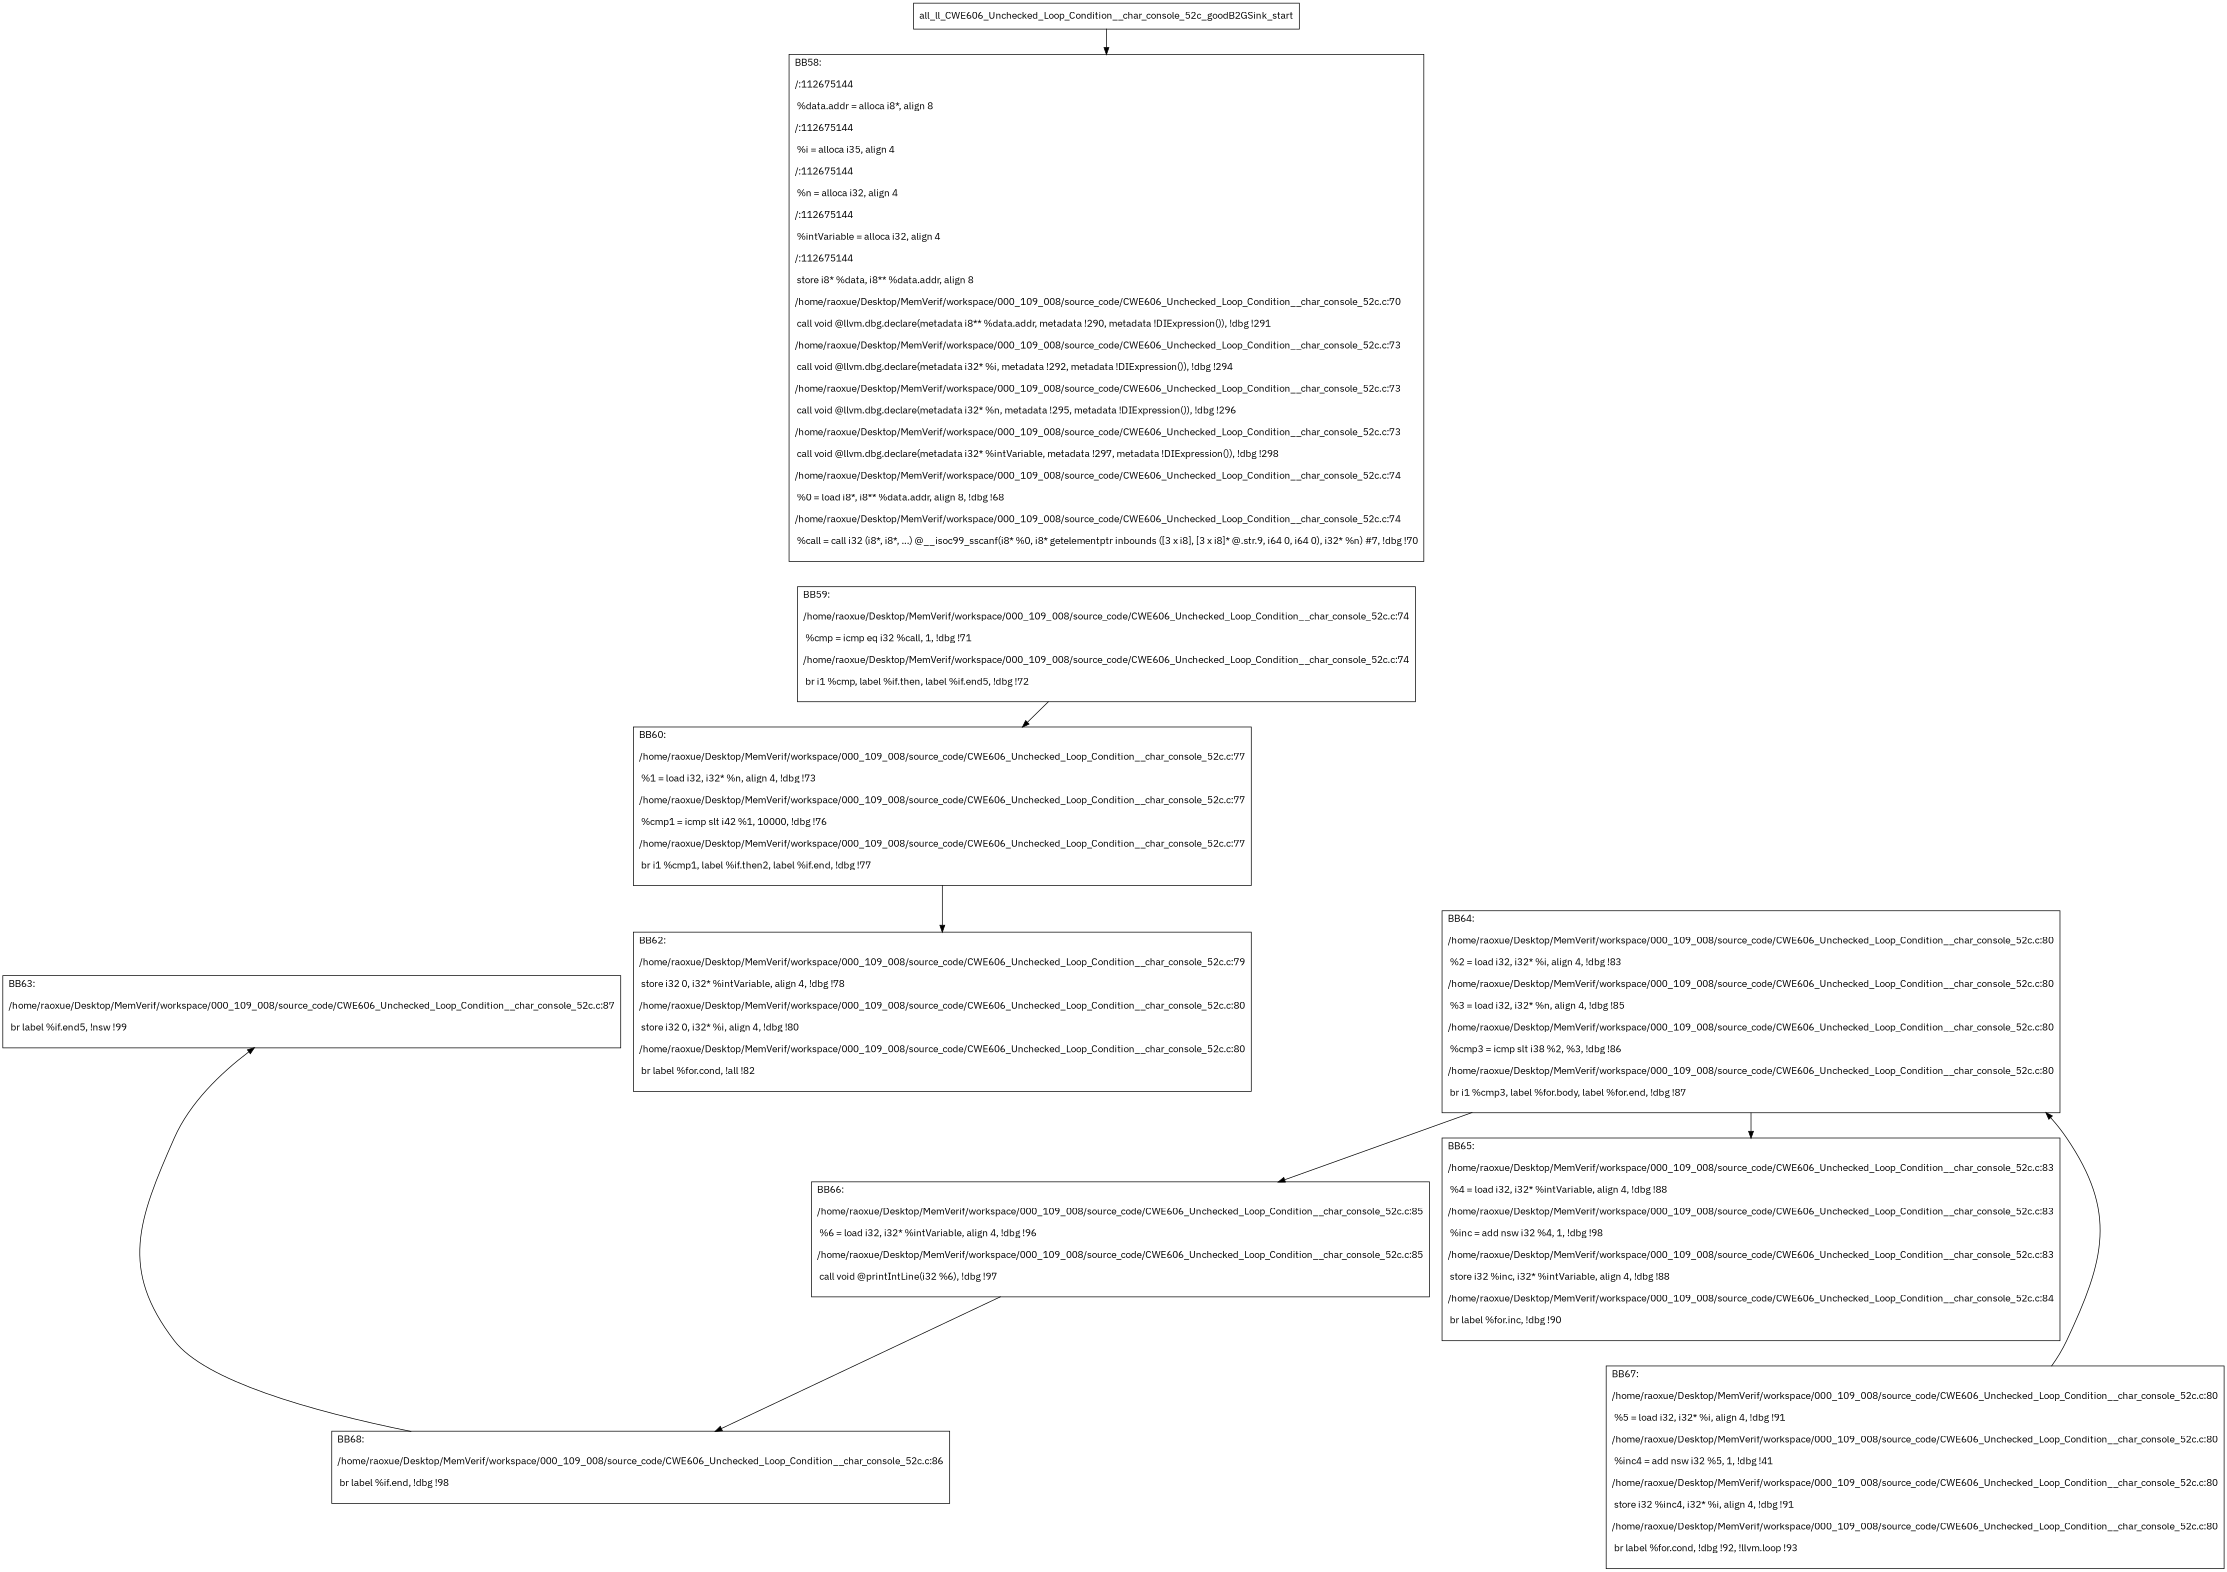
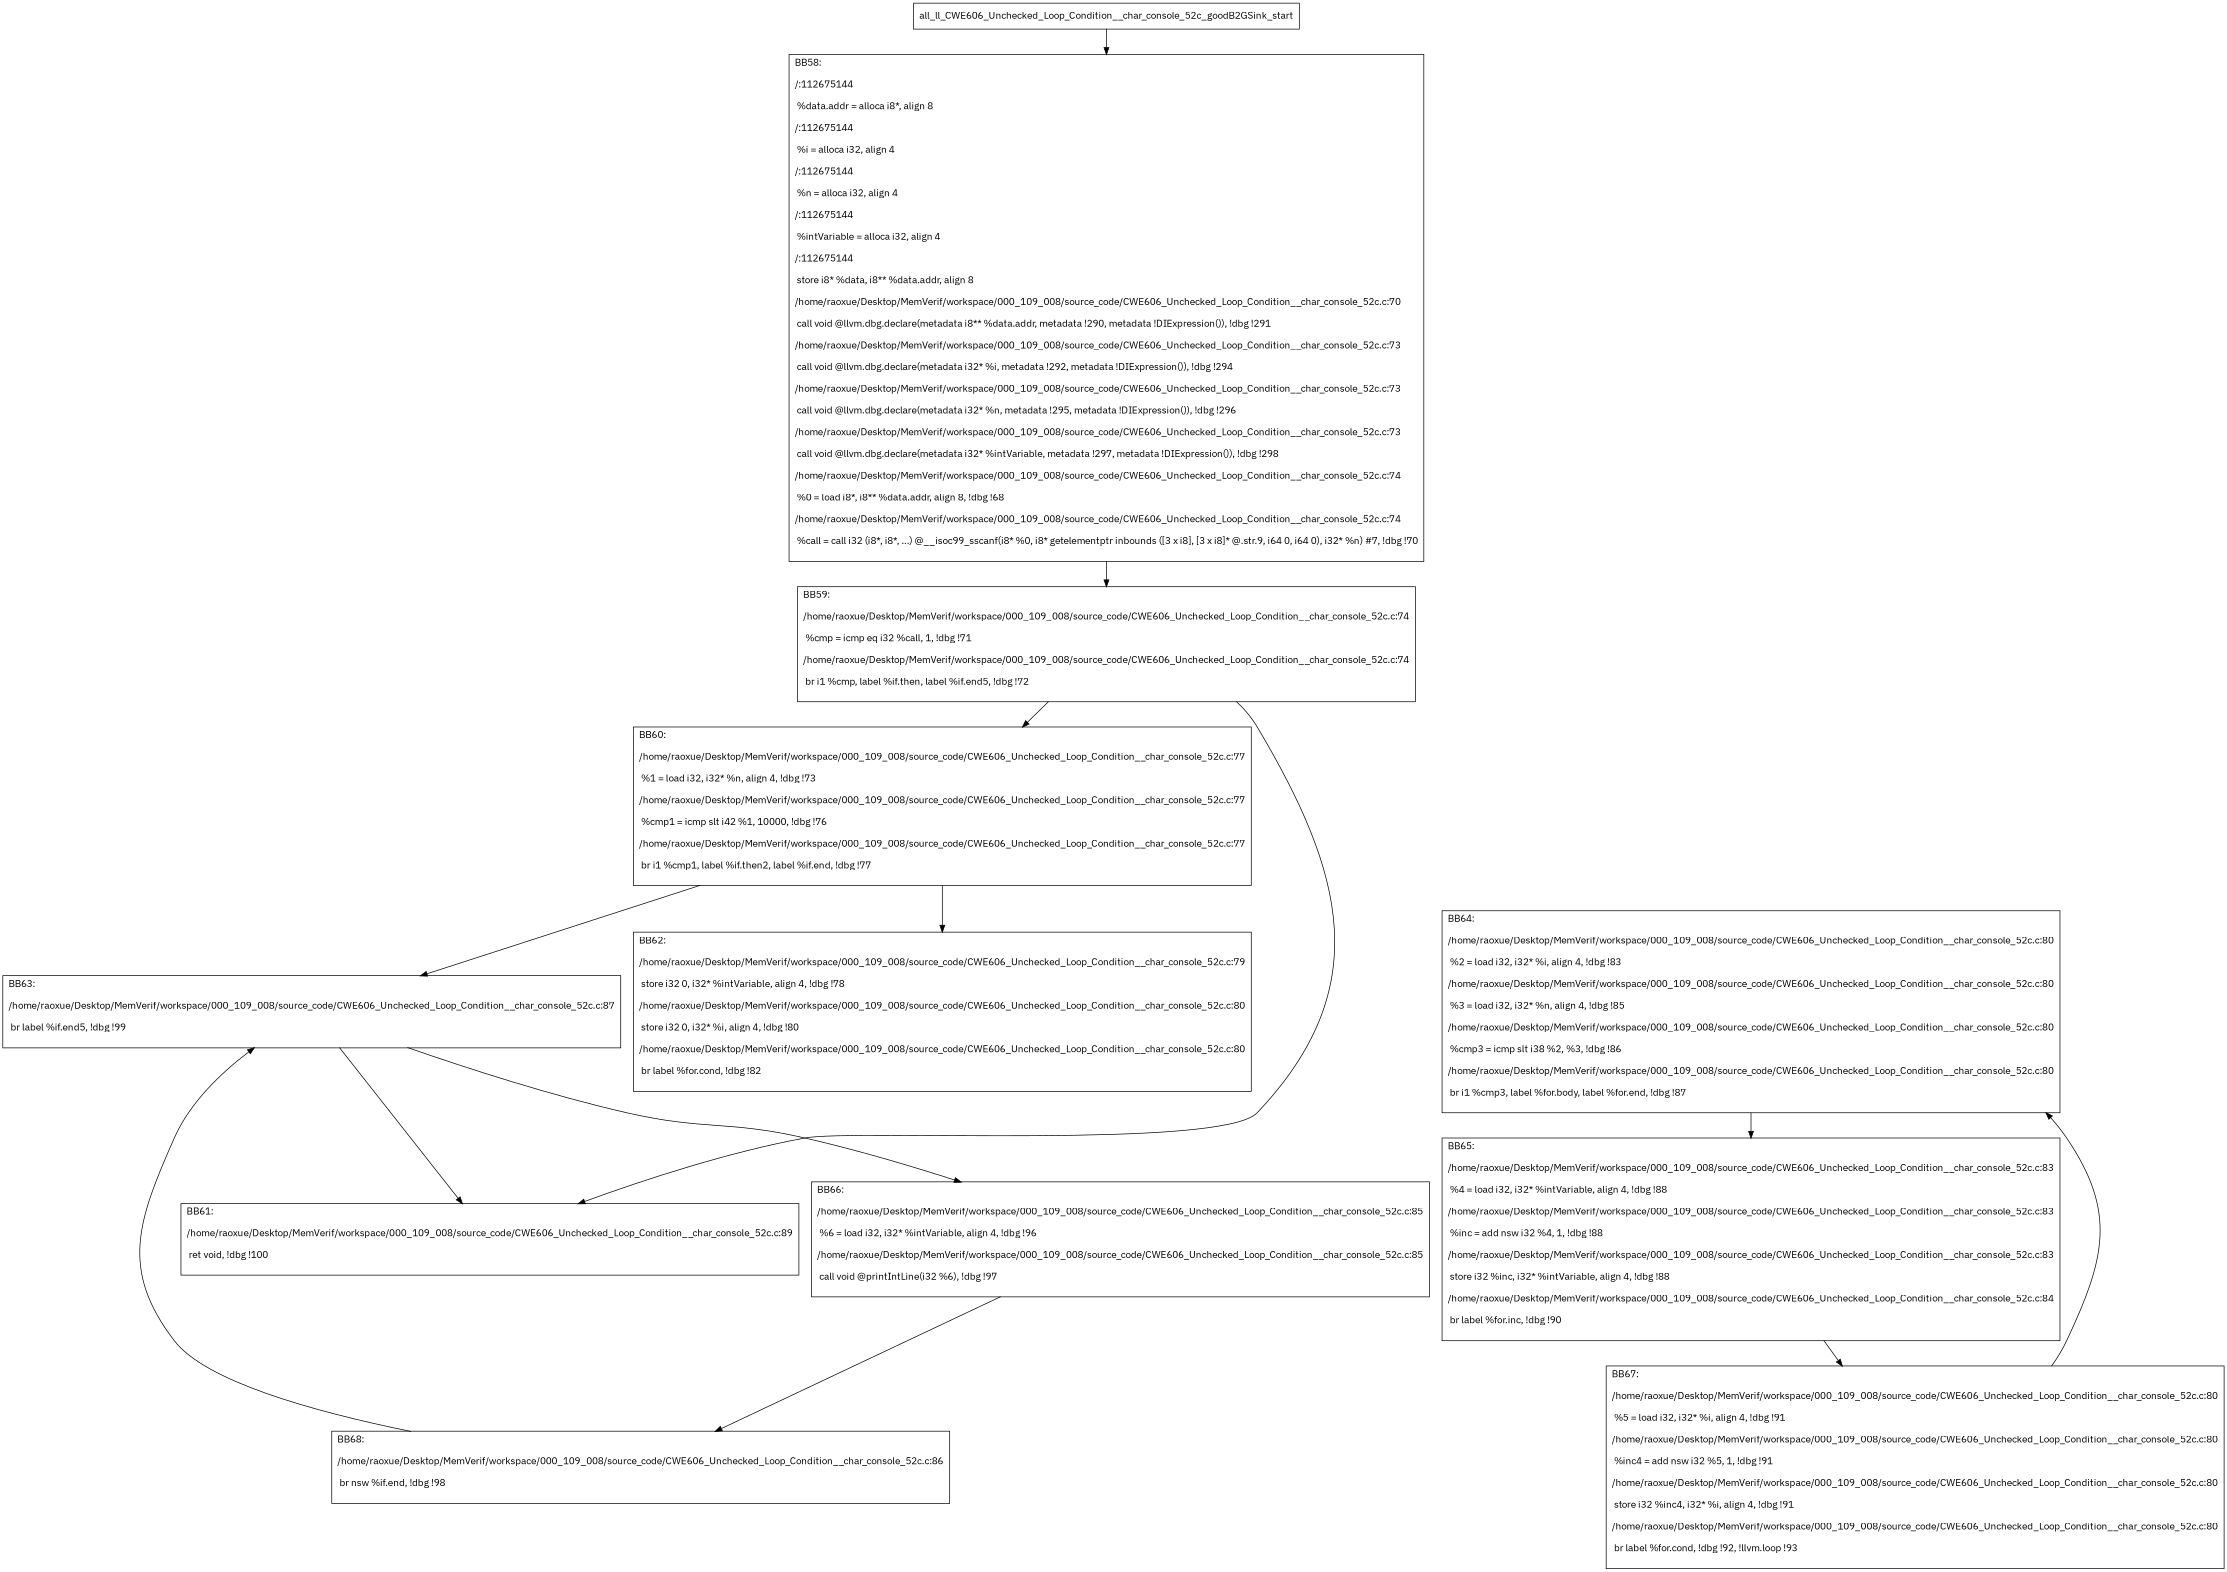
node "BB58:": text "%i = alloca i35, align 4" -> "%i = alloca i32, align 4"
edge "BB58:" -> "BB59:": added
edge "BB60:" -> "BB63:": added
node "BB63:": text "br label %if.end5, !nsw !99" -> "br label %if.end5, !dbg !99"
node "BB62:": text "br label %for.cond, !all !82" -> "br label %for.cond, !dbg !82"
edge "BB64:" -> "BB66:": now "BB63:" -> "BB66:"
node "BB65:": text "%inc = add nsw i32 %4, 1, !dbg !98" -> "%inc = add nsw i32 %4, 1, !dbg !88"
node "BB61:": added
edge "BB65:" -> "BB67:": added
node "BB67:": text "%inc4 = add nsw i32 %5, 1, !dbg !41" -> "%inc4 = add nsw i32 %5, 1, !dbg !91"
node "BB68:": text "br label %if.end, !dbg !98" -> "br nsw %if.end, !dbg !98"
